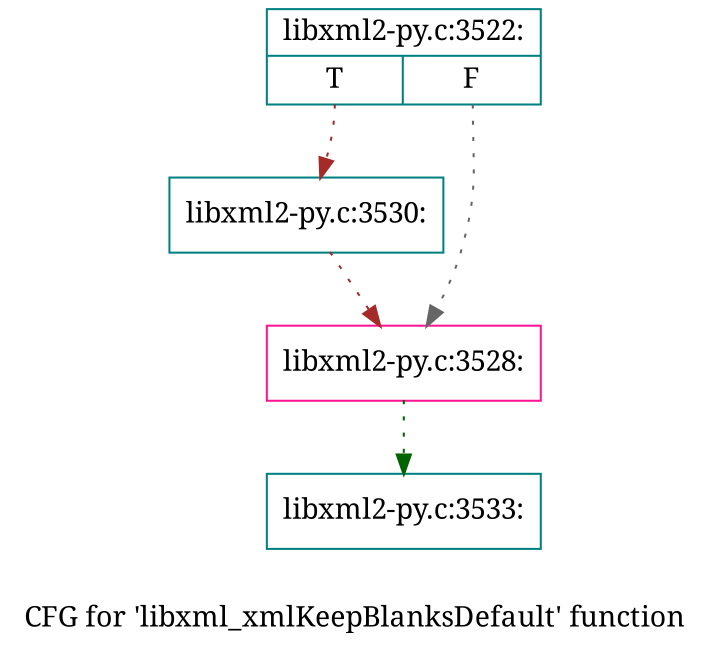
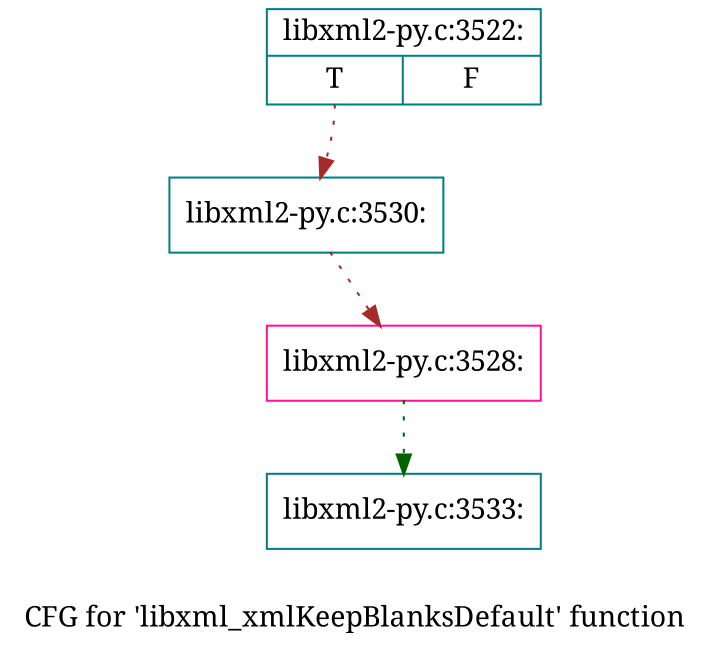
edge "libxml2-py.c:3522:" -> "libxml2-py.c:3528:": removed
